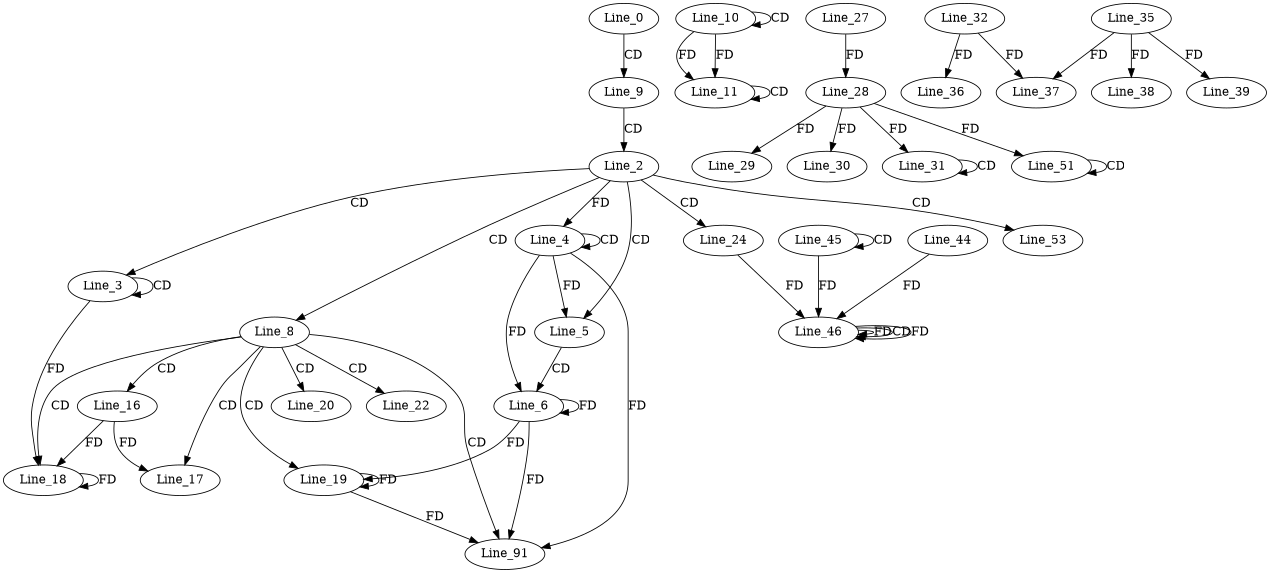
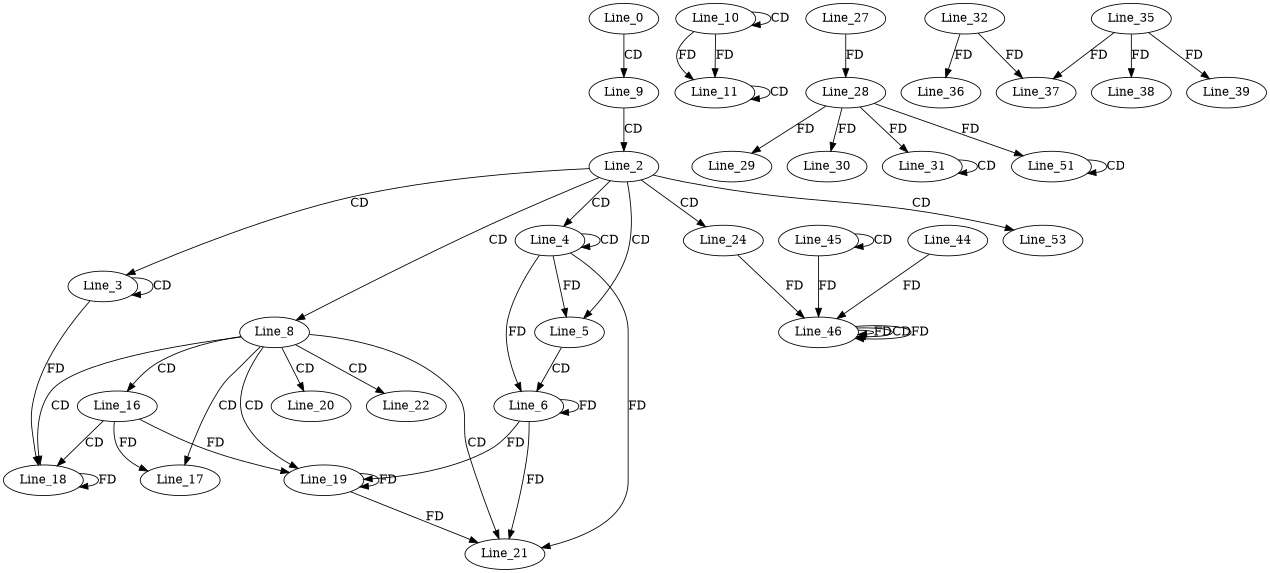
edge "Line_2" -> "Line_4": label "FD" -> "CD"
edge "Line_16" -> "Line_18": label "FD" -> "CD"
edge "Line_16" -> "Line_19": added, label "FD"
node "Line_91": label "Line_91" -> "Line_21"
